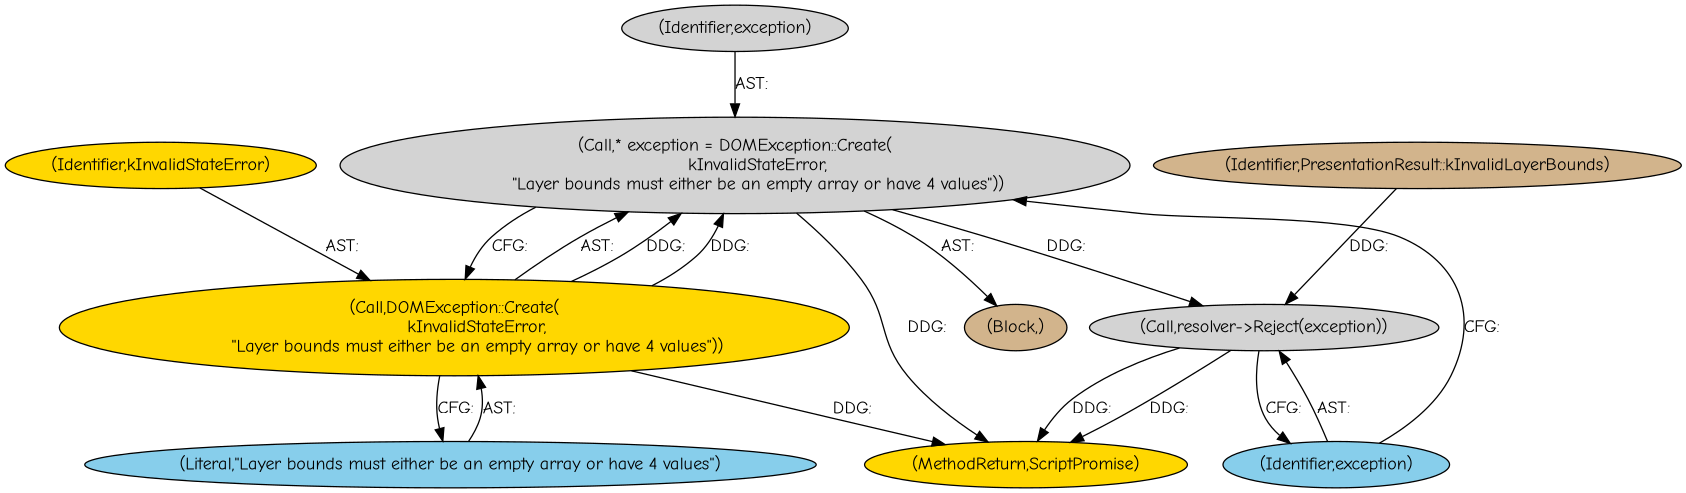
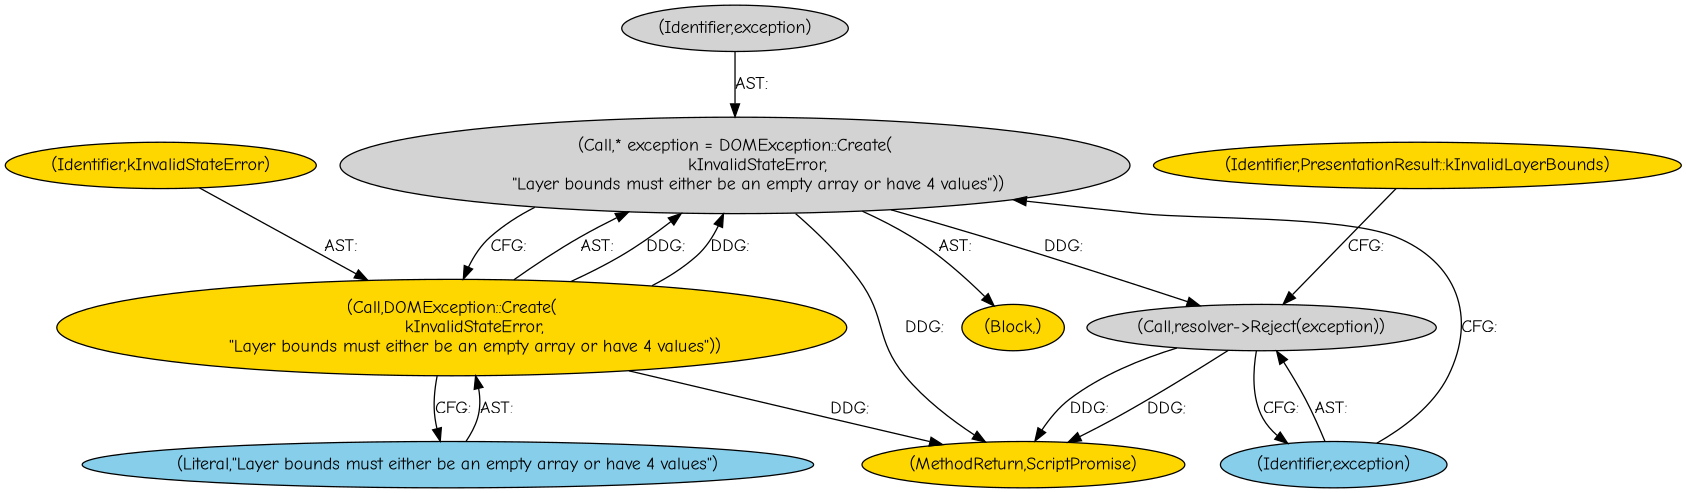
node "(Identifier,PresentationResult::kInvalidLayerBounds)": fillcolor tan -> gold
edge "(Identifier,PresentationResult::kInvalidLayerBounds)" -> "(Call,resolver->Reject(exception))": label "DDG: " -> "CFG: "
node "(Block,)": fillcolor tan -> gold
